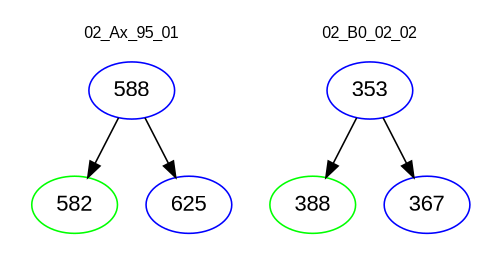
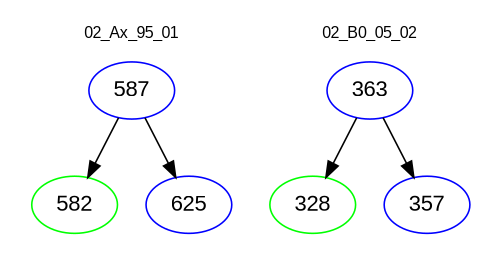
cluster "02_B0_02_02": label "02_B0_02_02" -> "02_B0_05_02"
node "588": label "588" -> "587"
node "353": label "353" -> "363"
node "388": label "388" -> "328"
node "367": label "367" -> "357"
